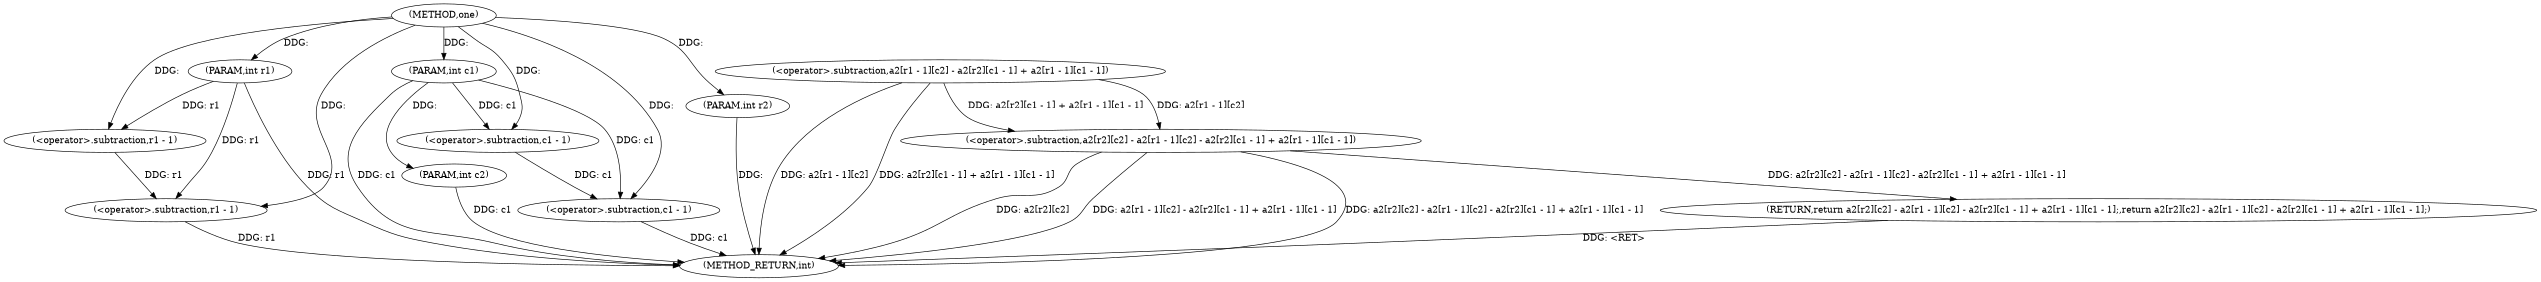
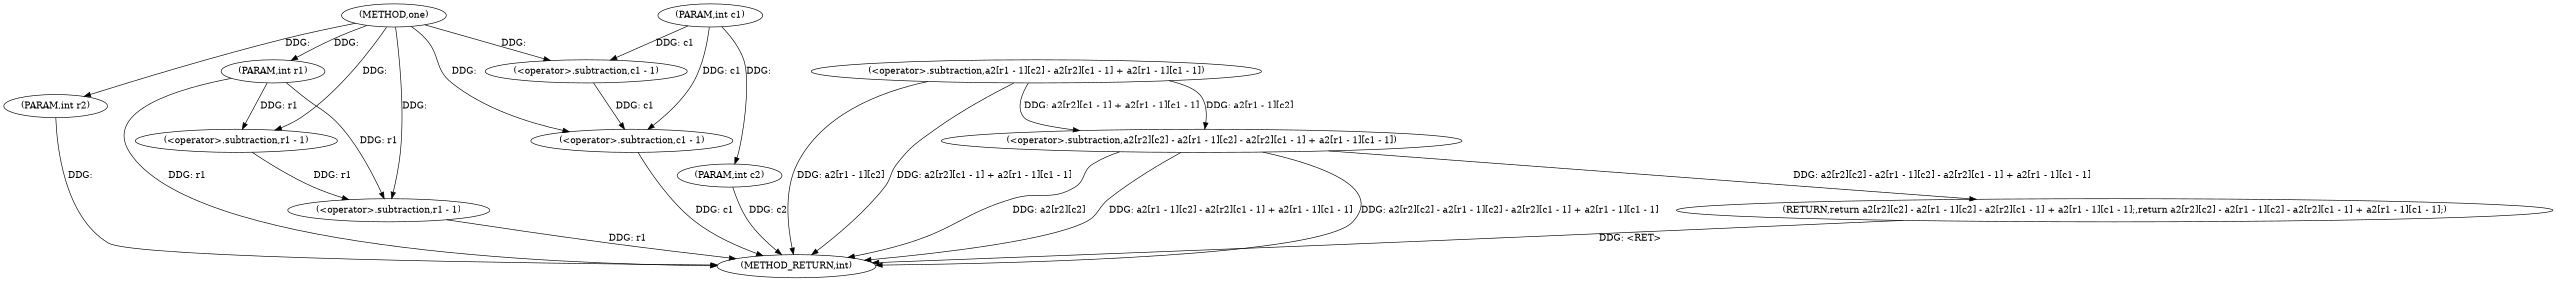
edge "(METHOD,one)" -> "(PARAM,int c1)": removed, label "DDG:"
edge "(PARAM,int c2)" -> "(METHOD_RETURN,int)": label "DDG: c1" -> "DDG: c2"
edge "(PARAM,int c1)" -> "(METHOD_RETURN,int)": removed, label "DDG: c1"
